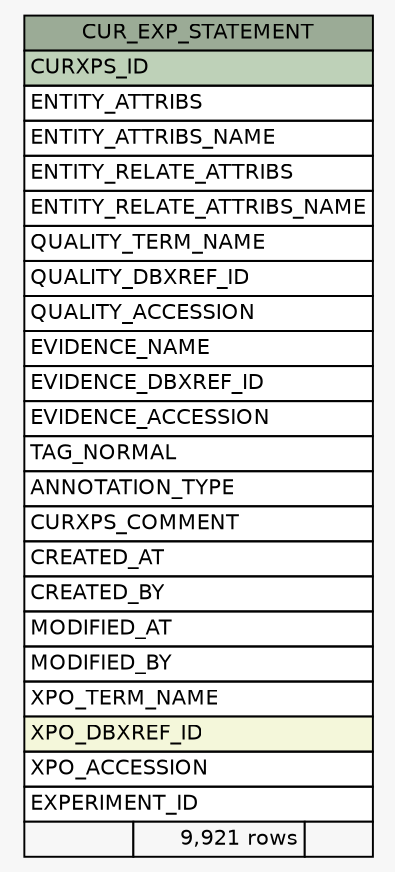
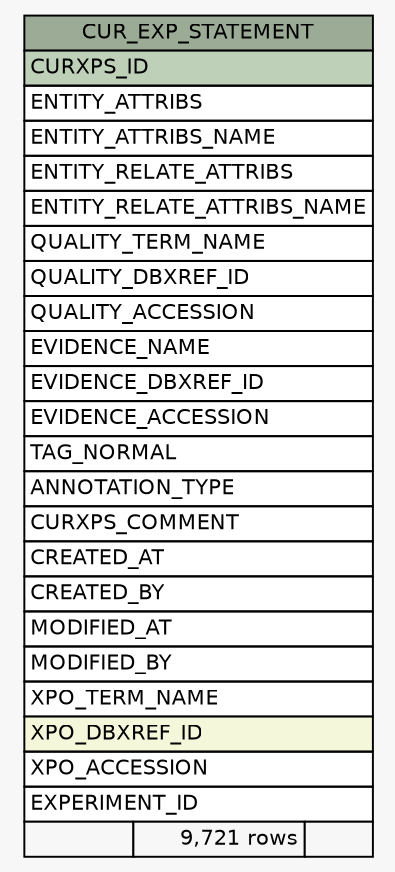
node "CUR_EXP_STATEMENT": text "9,921 rows" -> "9,721 rows"
